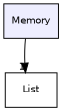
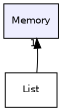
edge "Memory" -> "List": reversed
